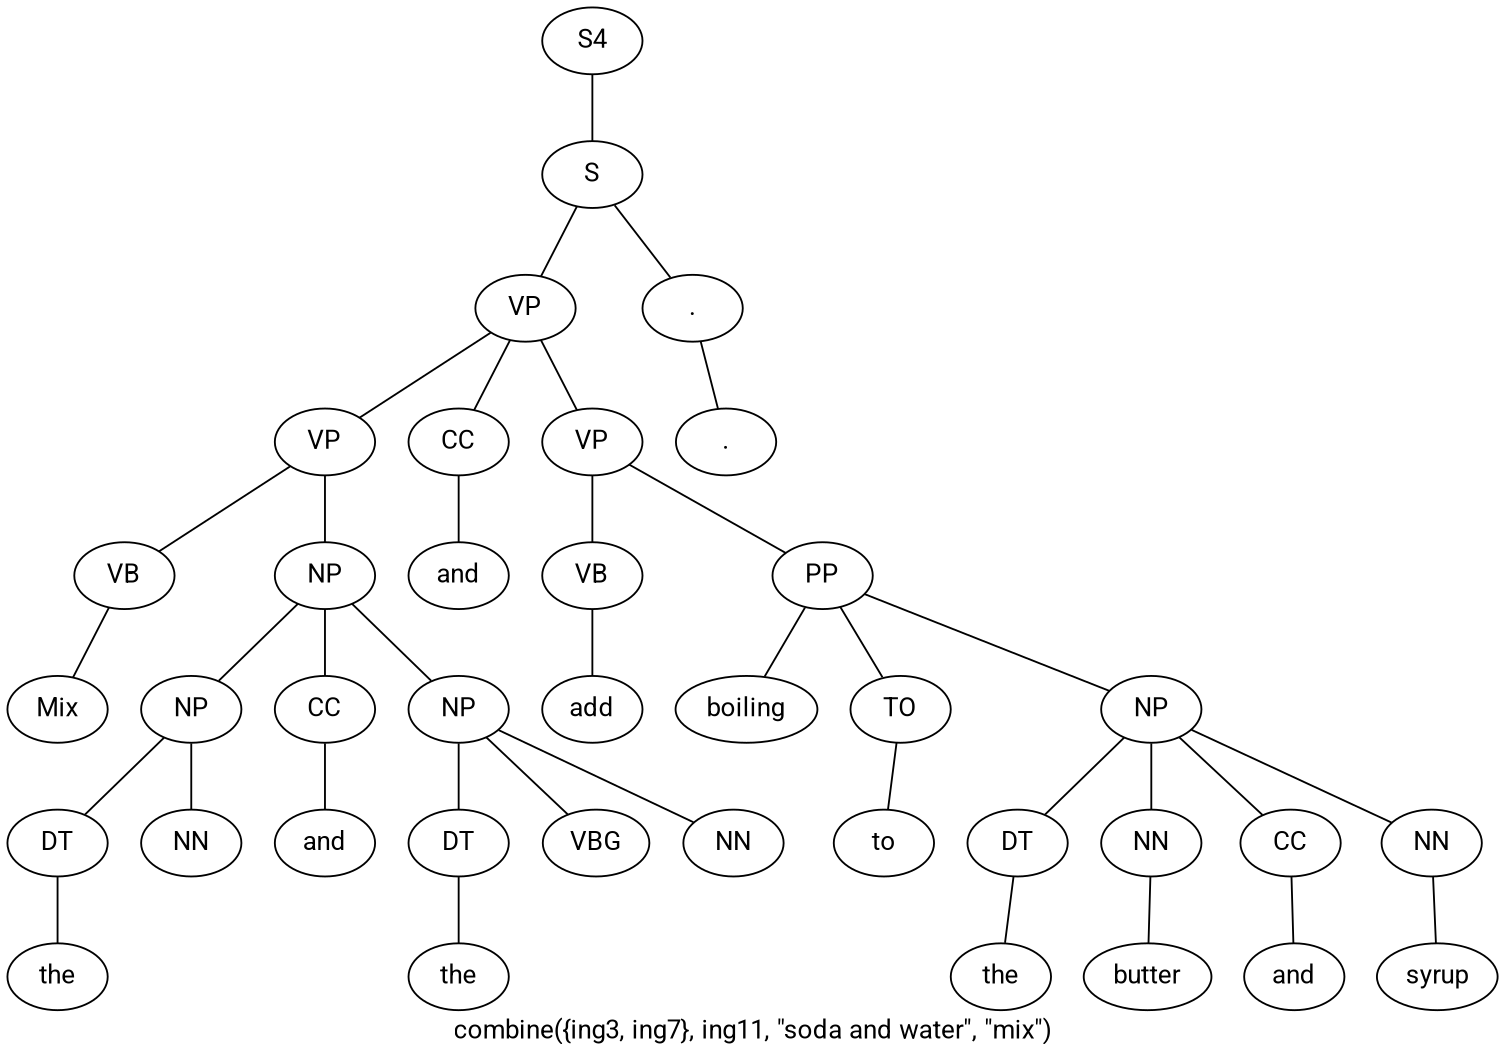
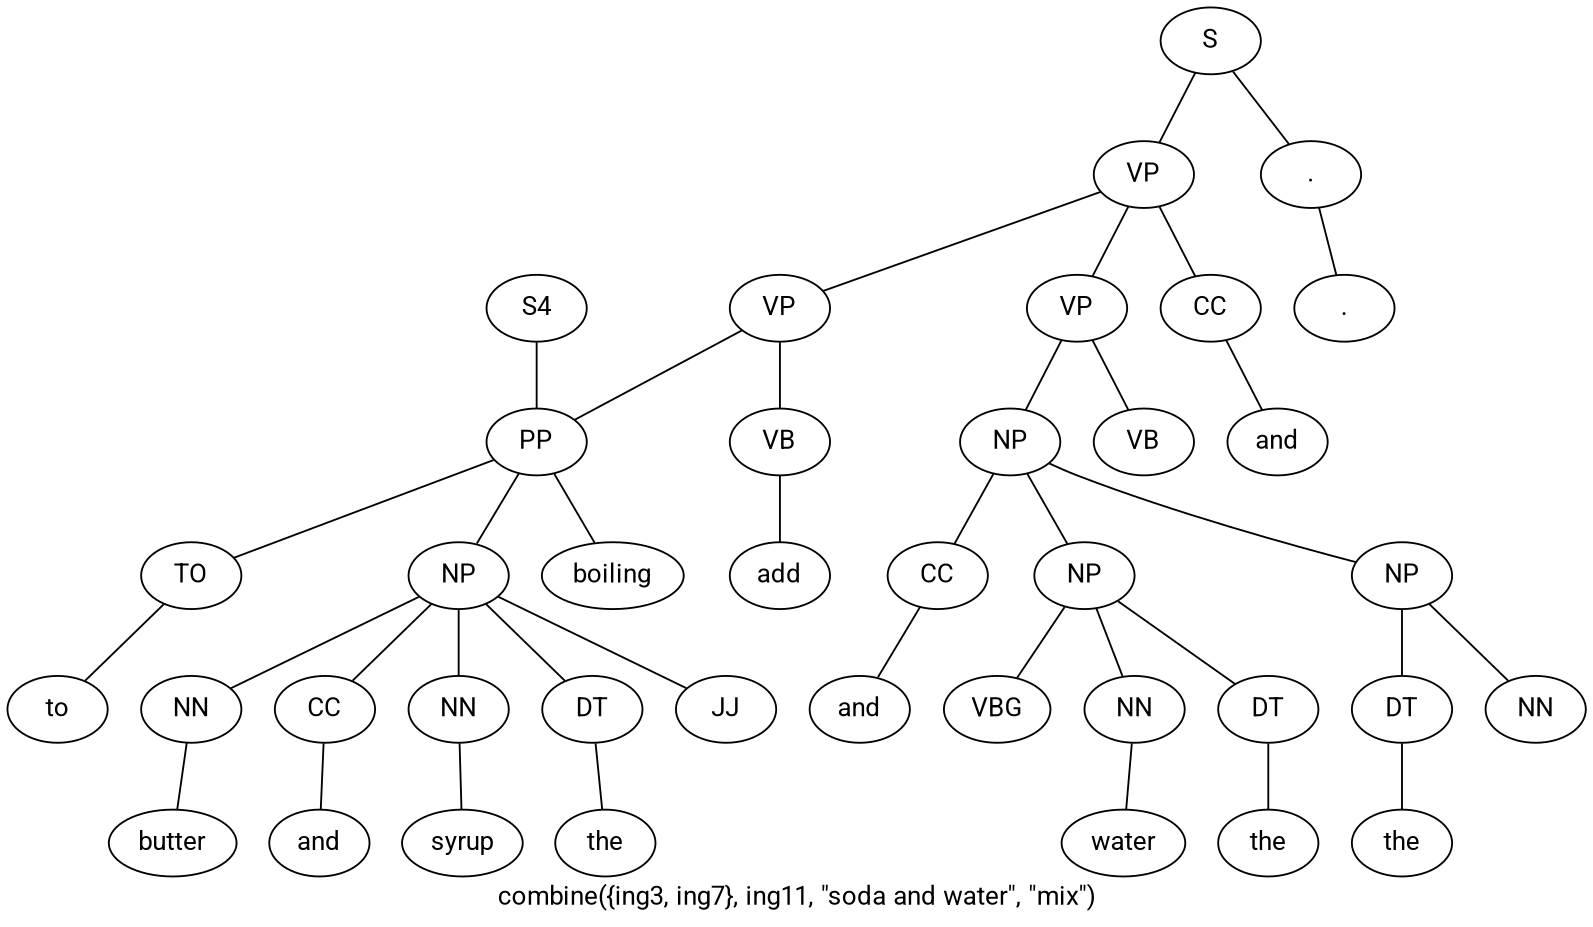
edge "S4" -- "S": now "S4" -- "PP"
node "Mix": removed
node "JJ": added
node "water": added
